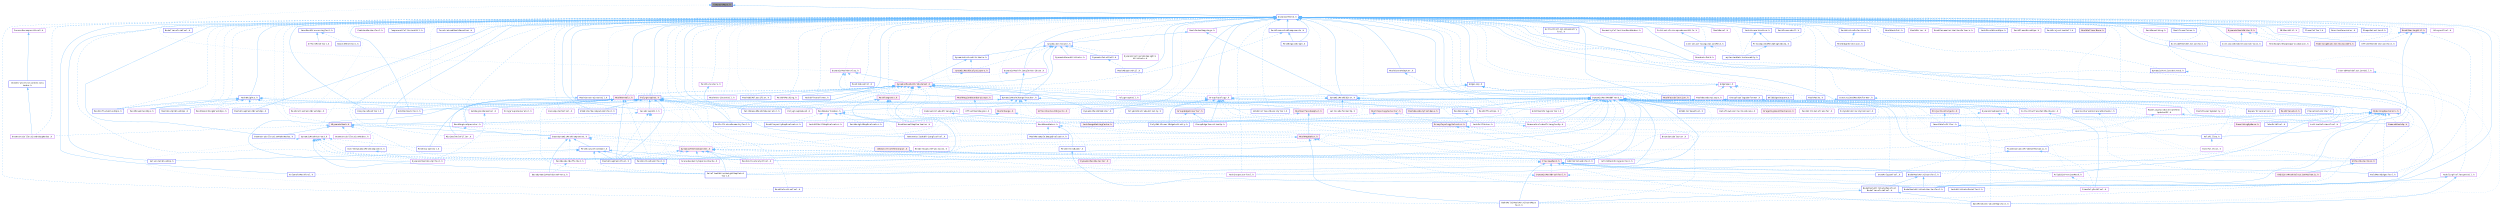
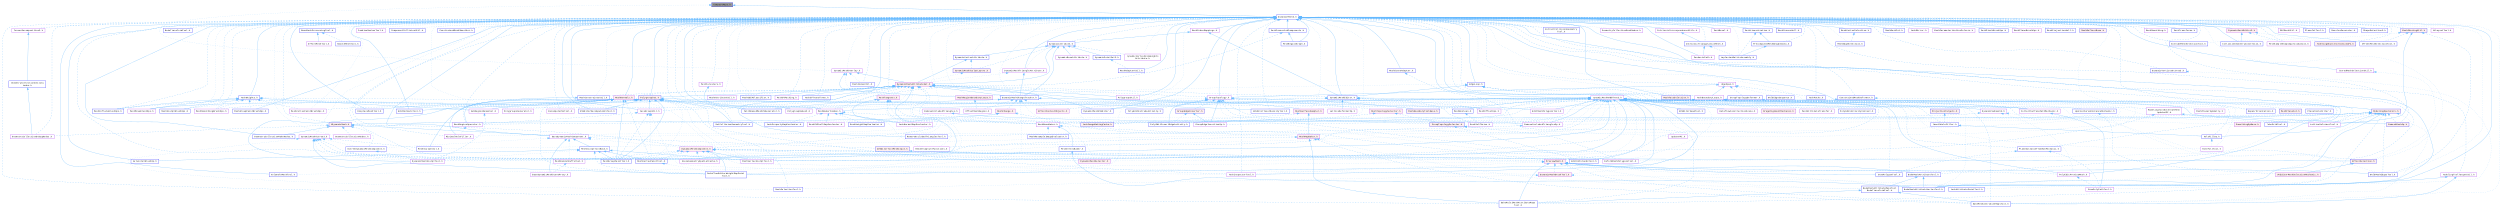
node "BoundarySelector.h": label "BoundarySelector.h" -> "UpdateAPI.h"
